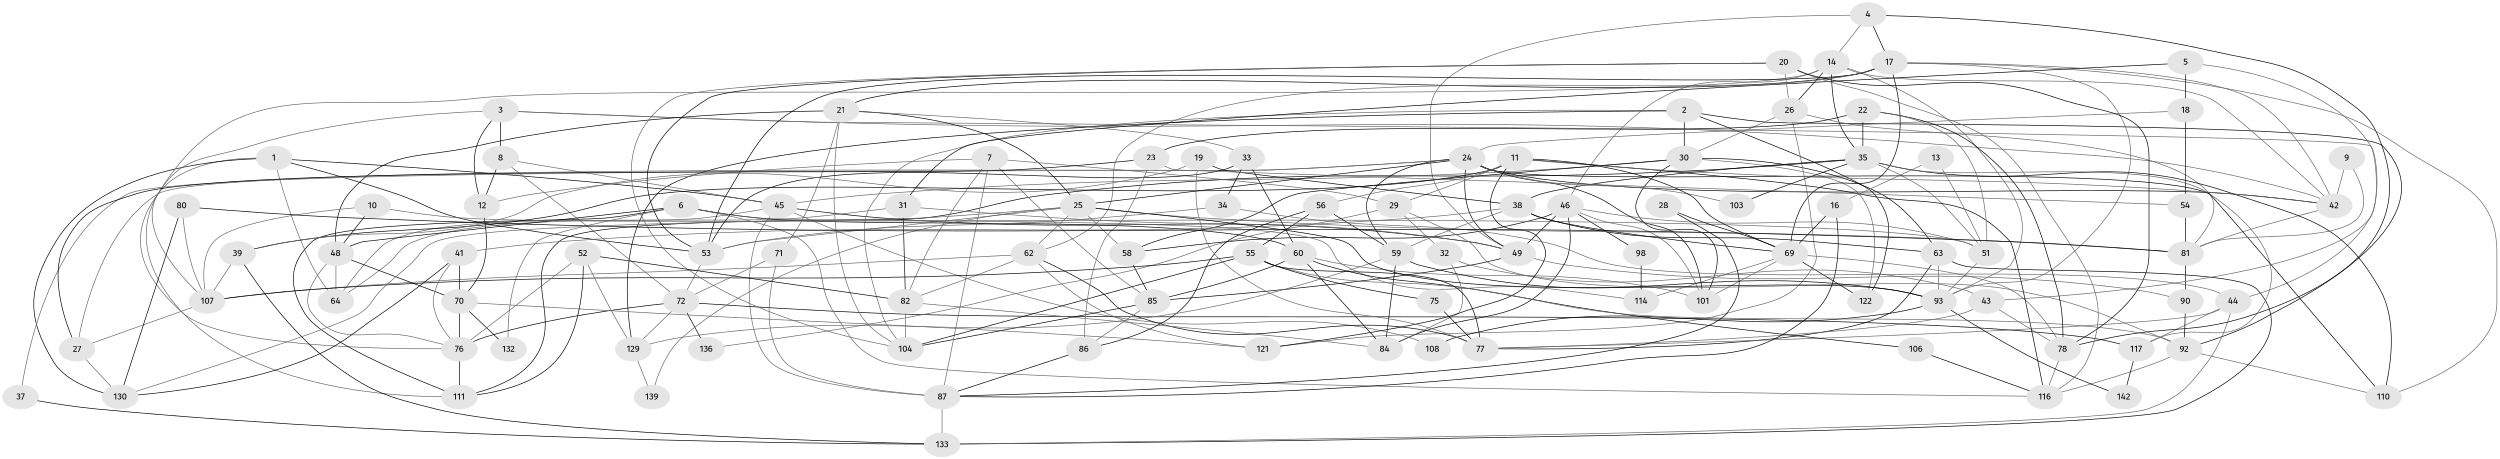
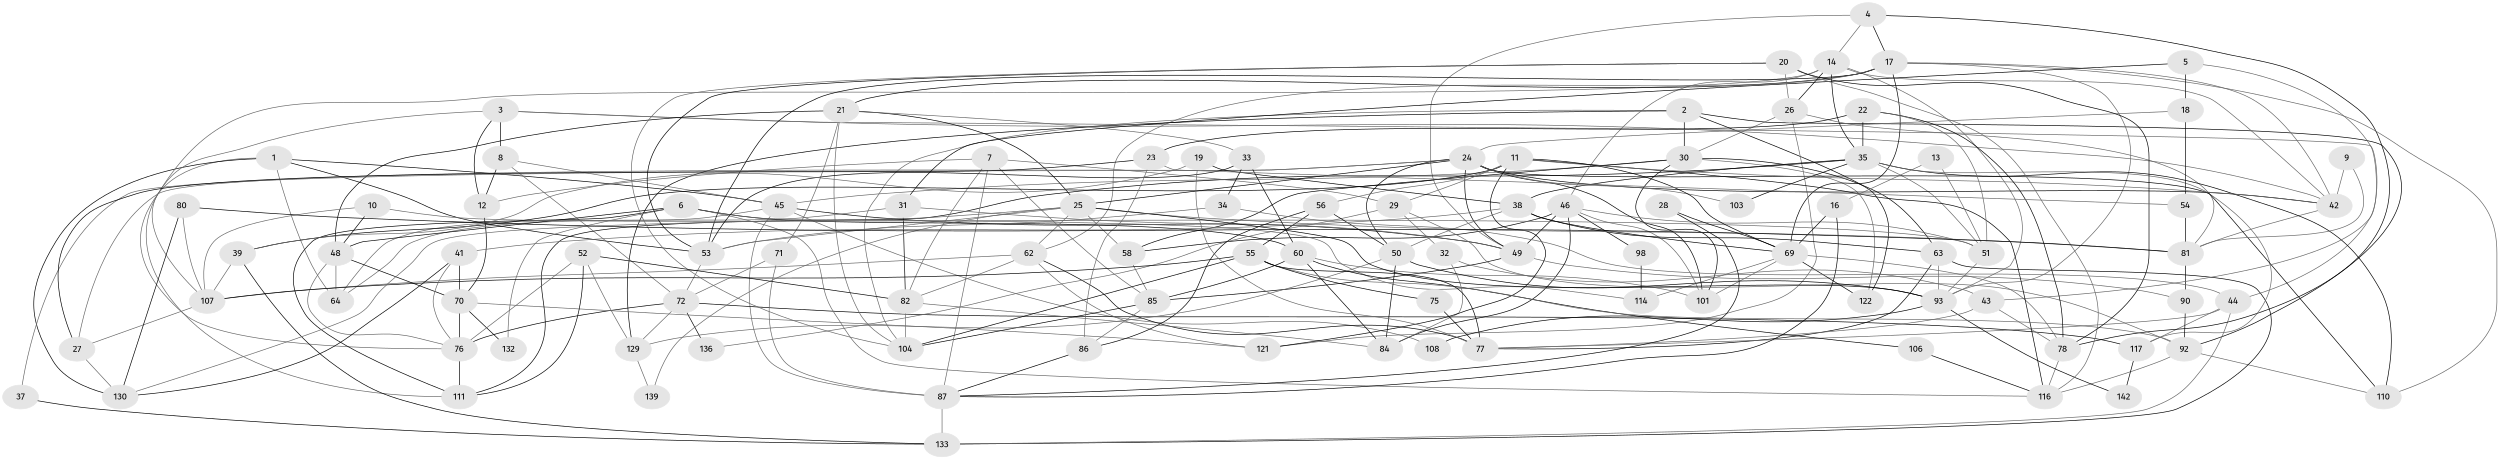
node "59": label "59" -> "50"
edge "58" -- "85": color black -> gray40
